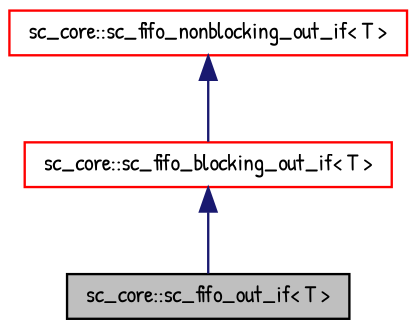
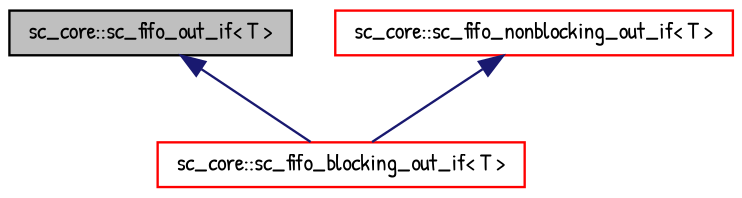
edge "sc_core::sc_fifo_out_if< T >" -> "sc_core::sc_fifo_blocking_out_if< T >": reversed
